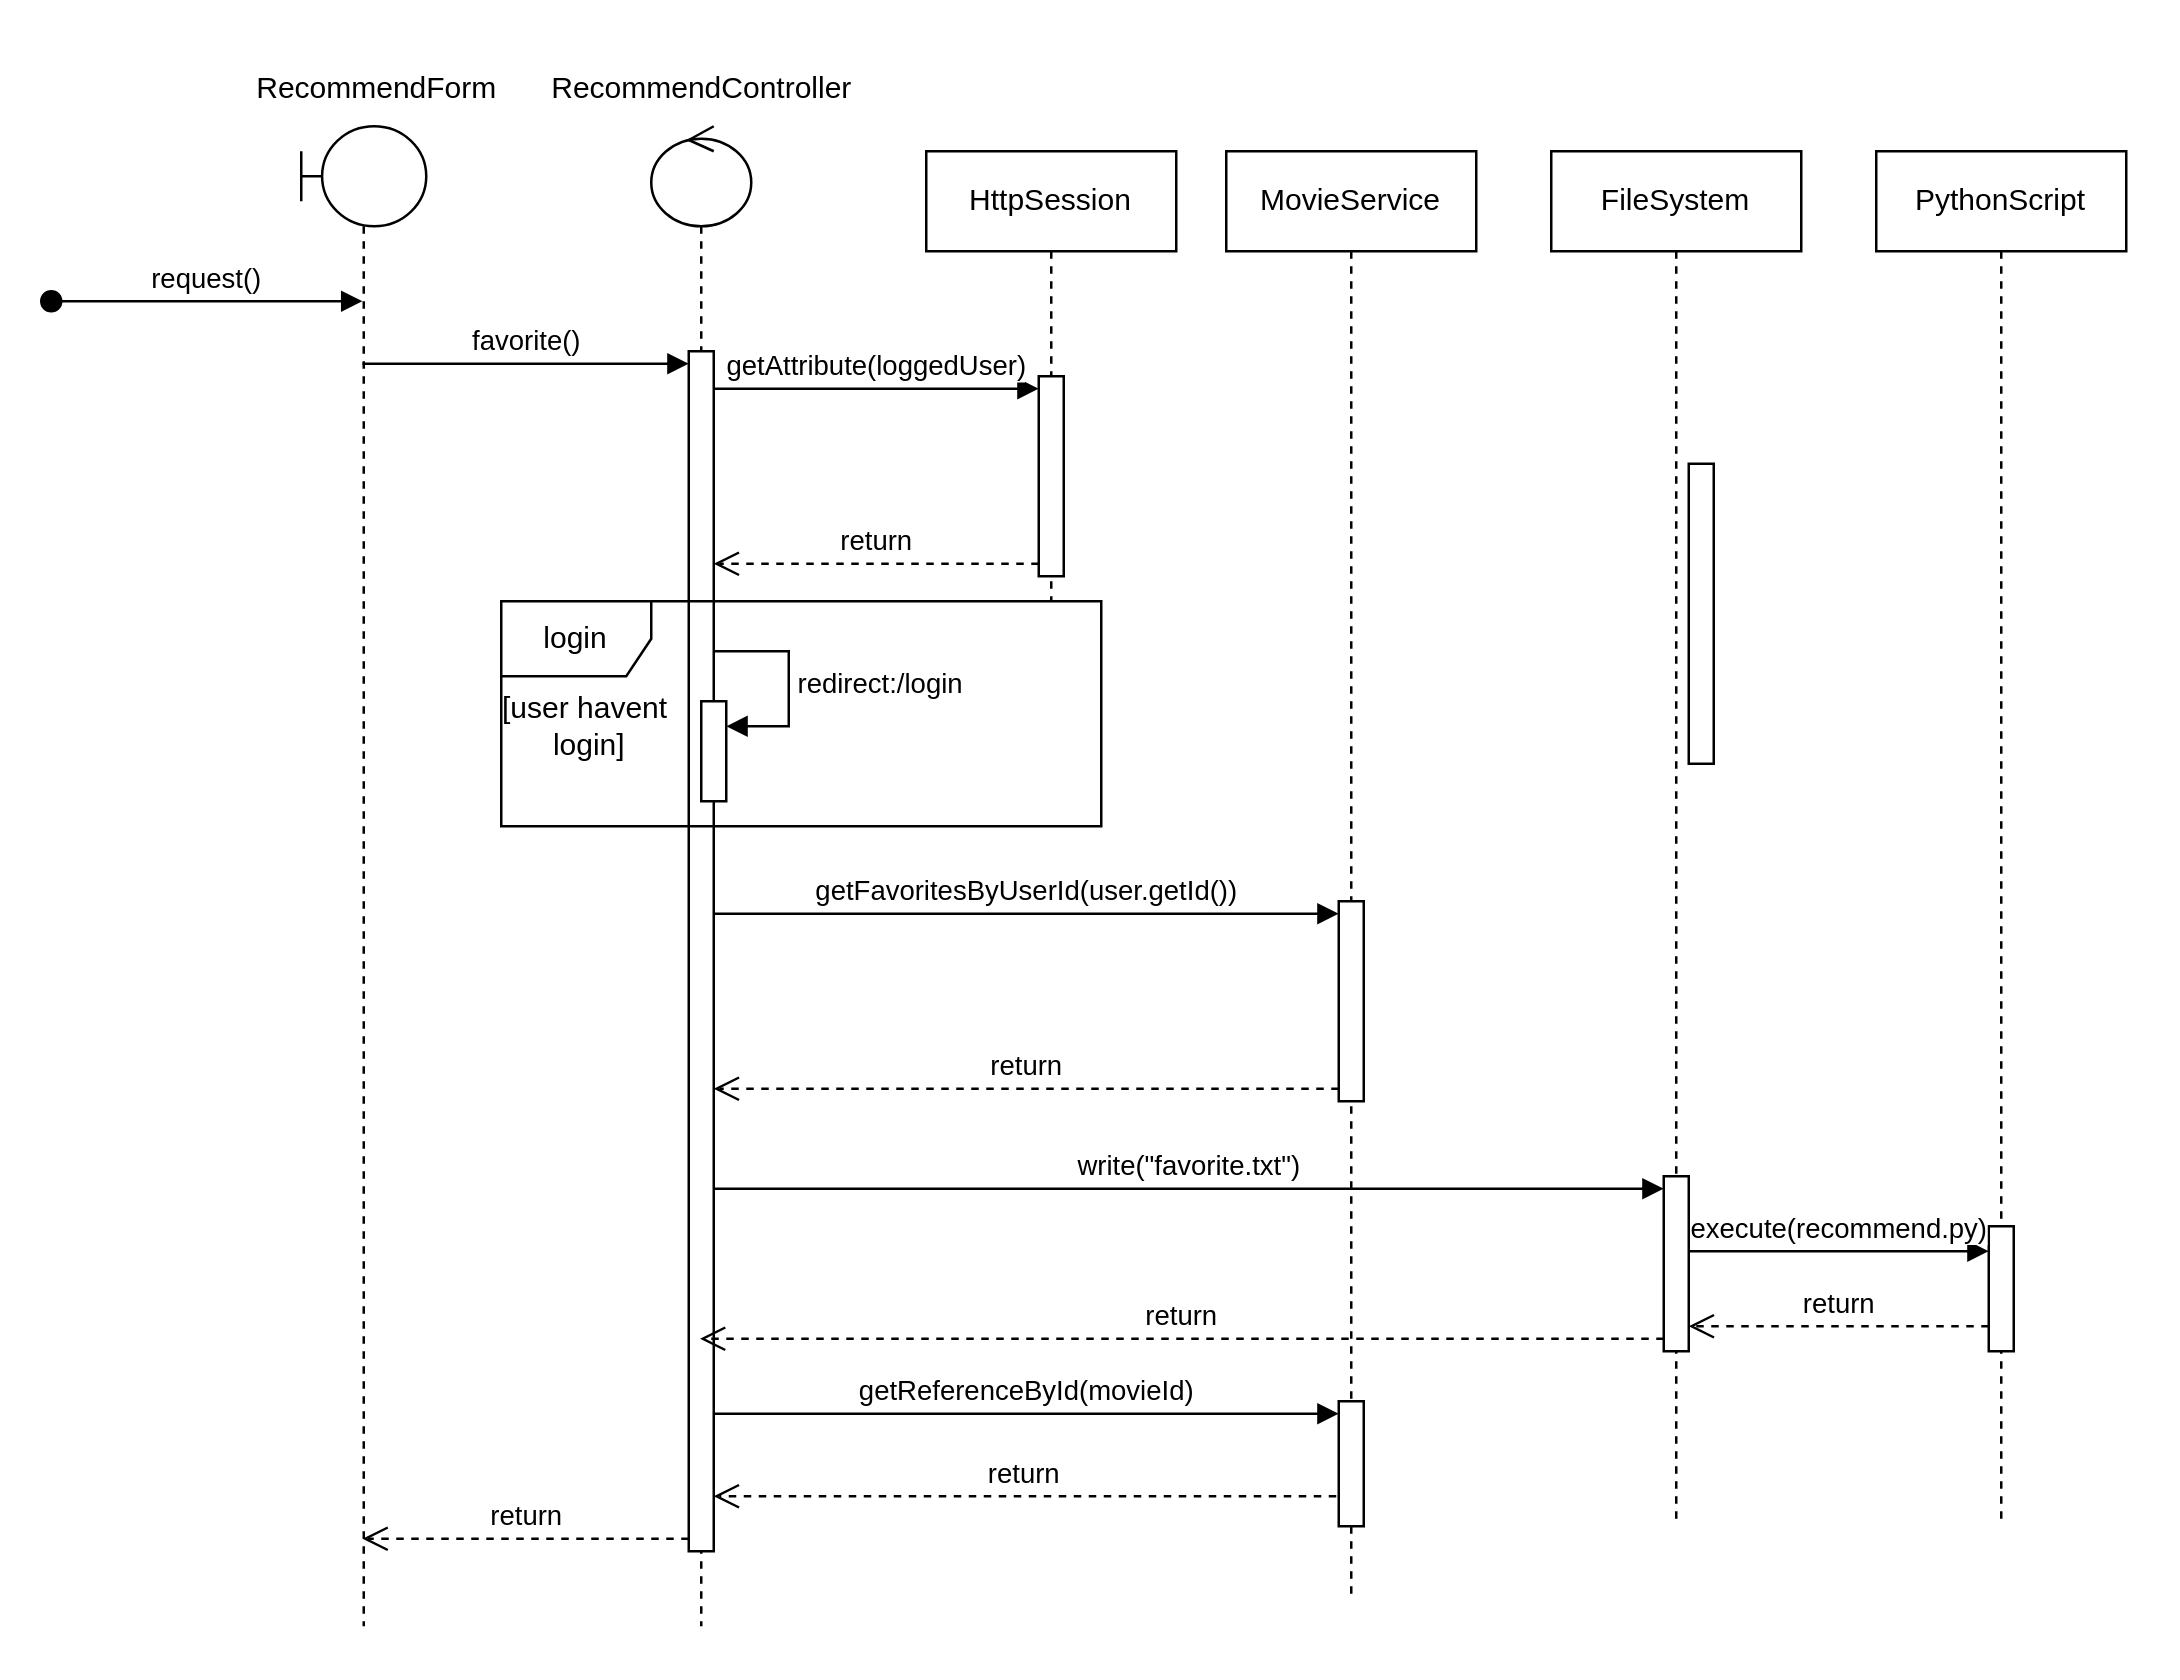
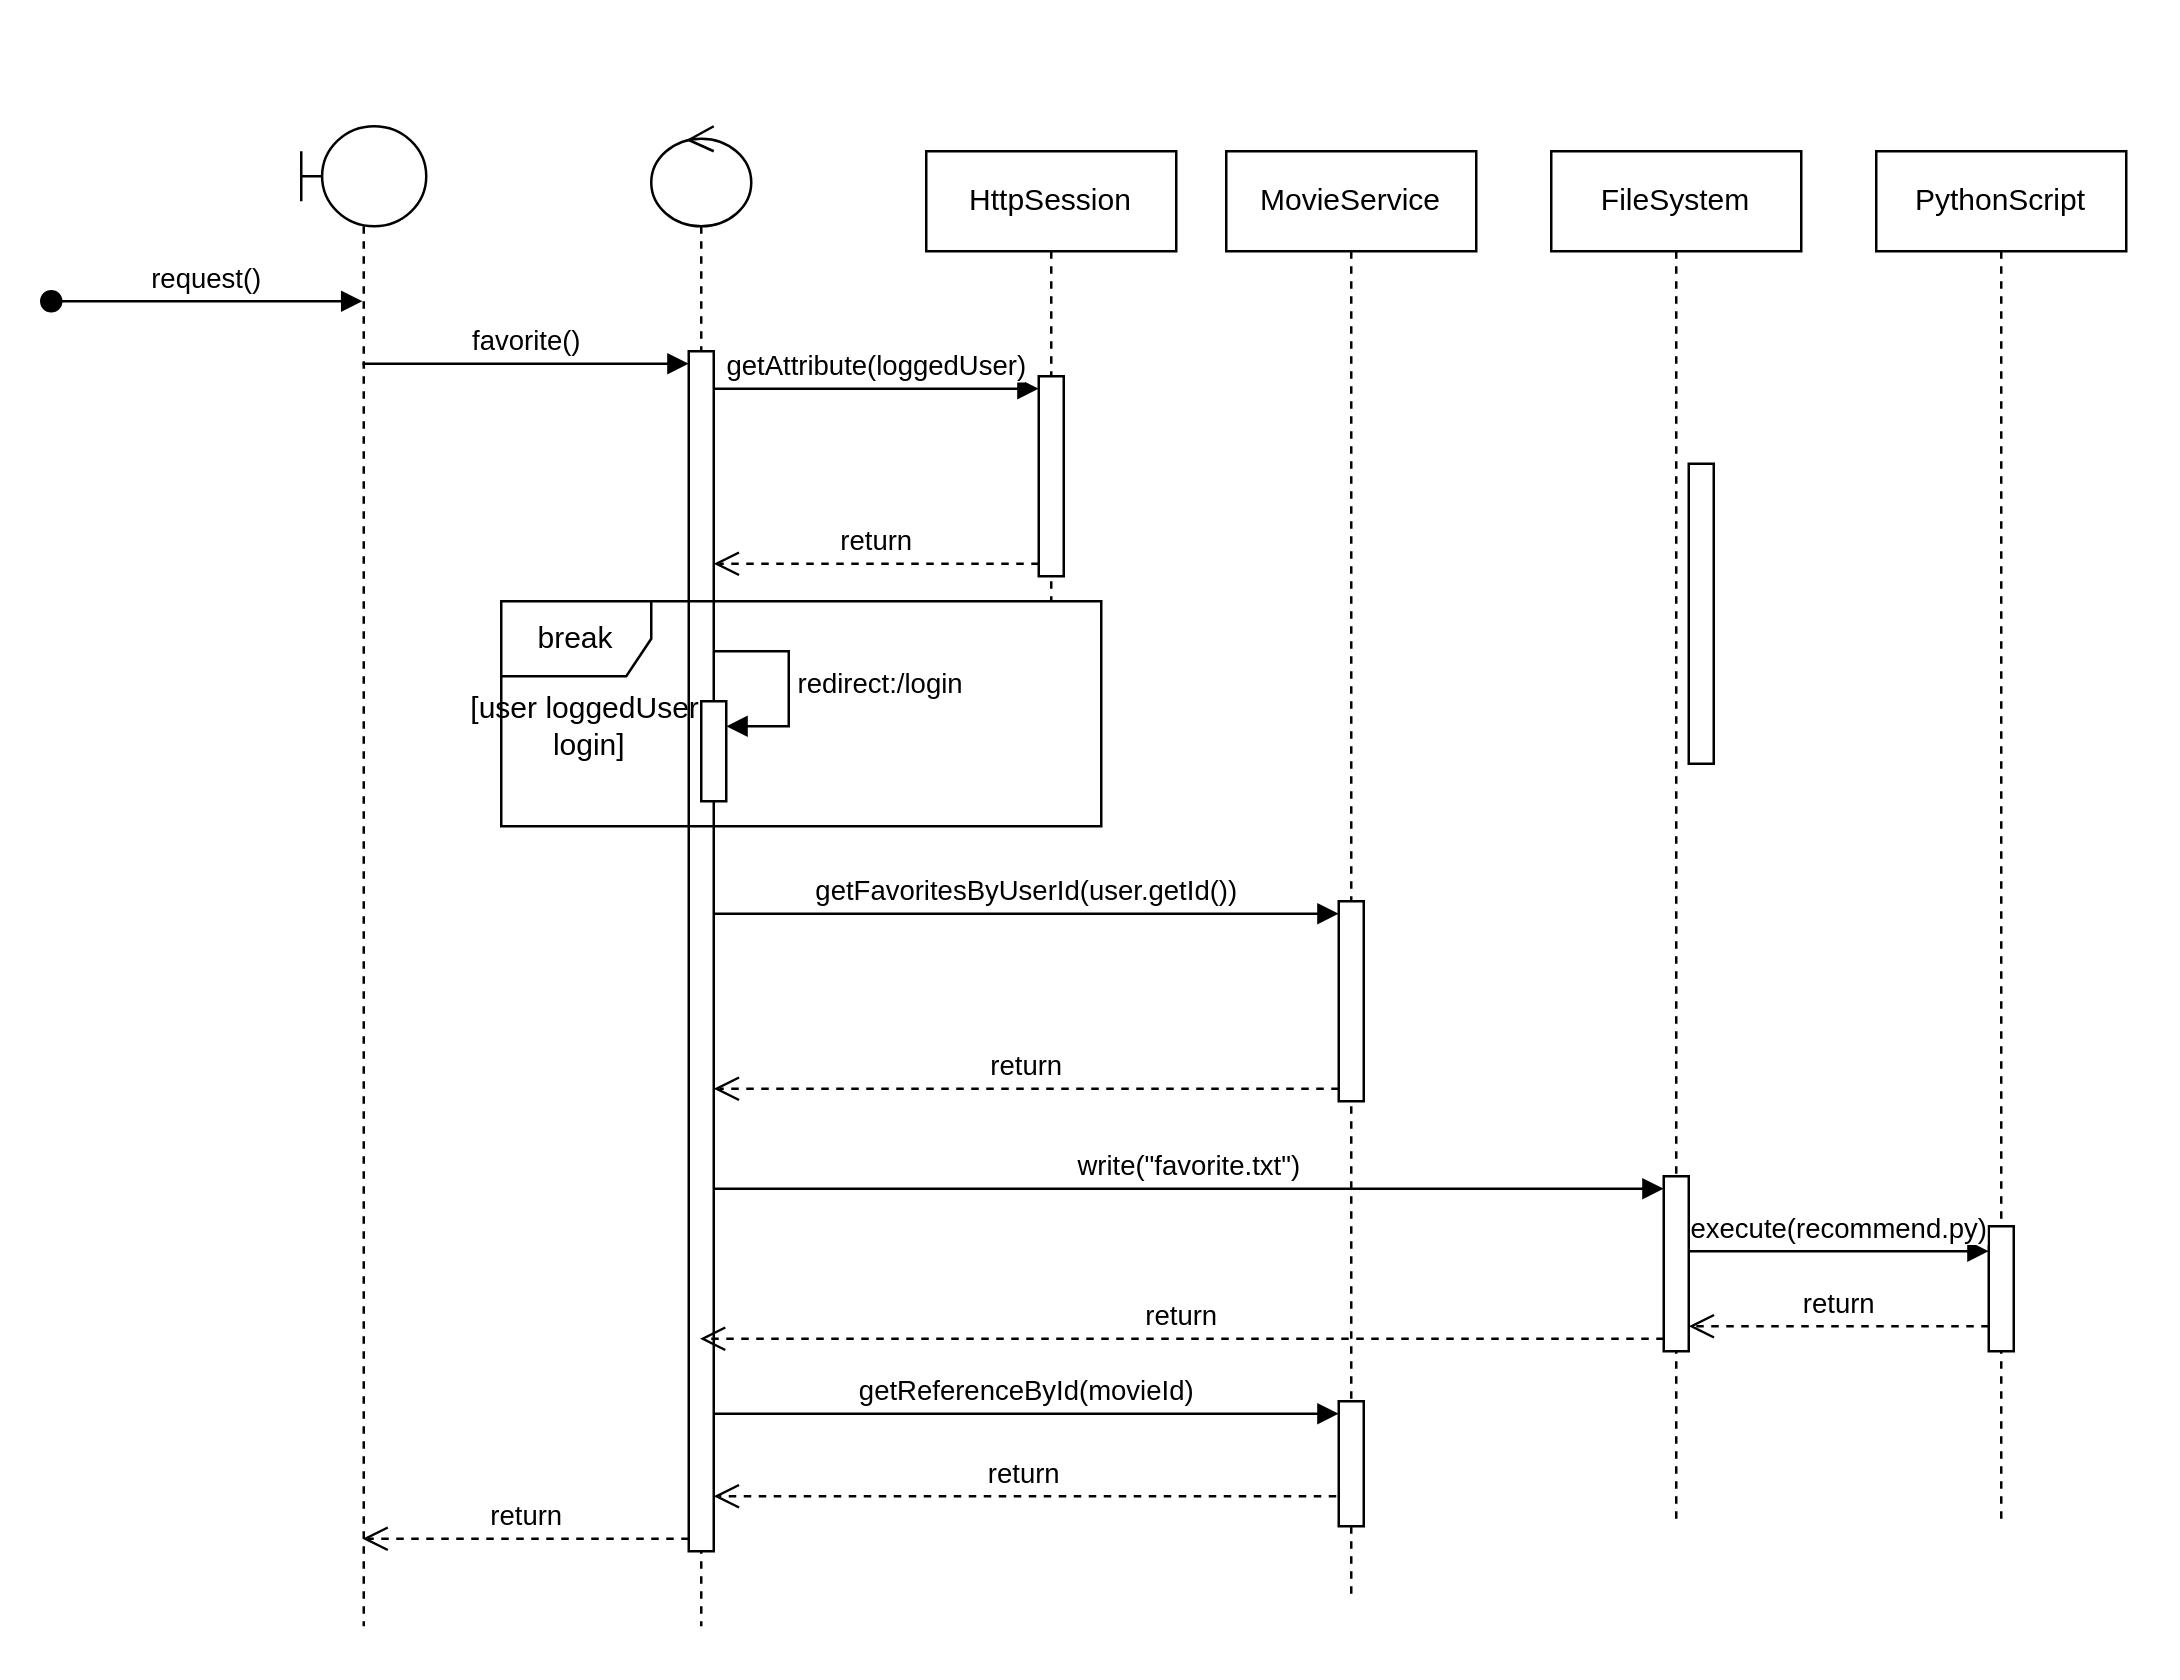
node "RecommendForm": removed
node "RecommendController": removed
node "login": label "login" -> "break"
node "[user havent login]": label "[user havent login]" -> "[user loggedUser login]"
